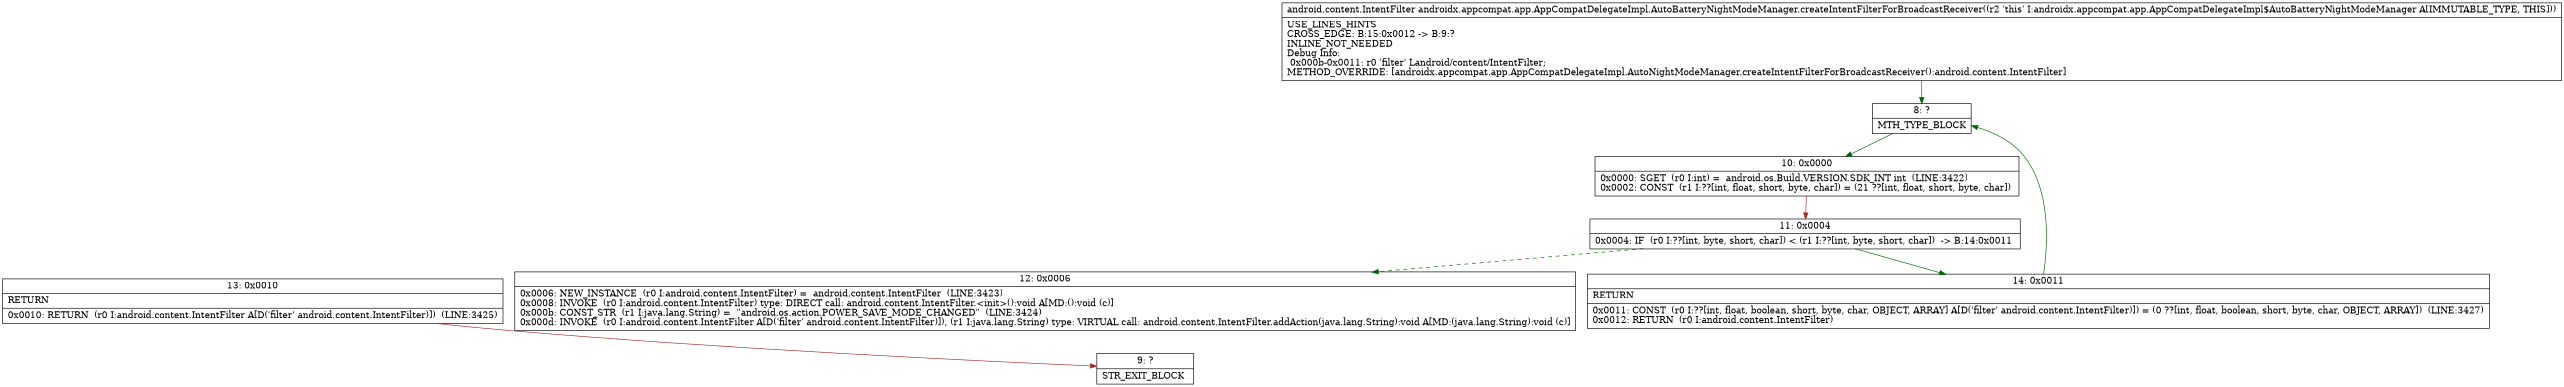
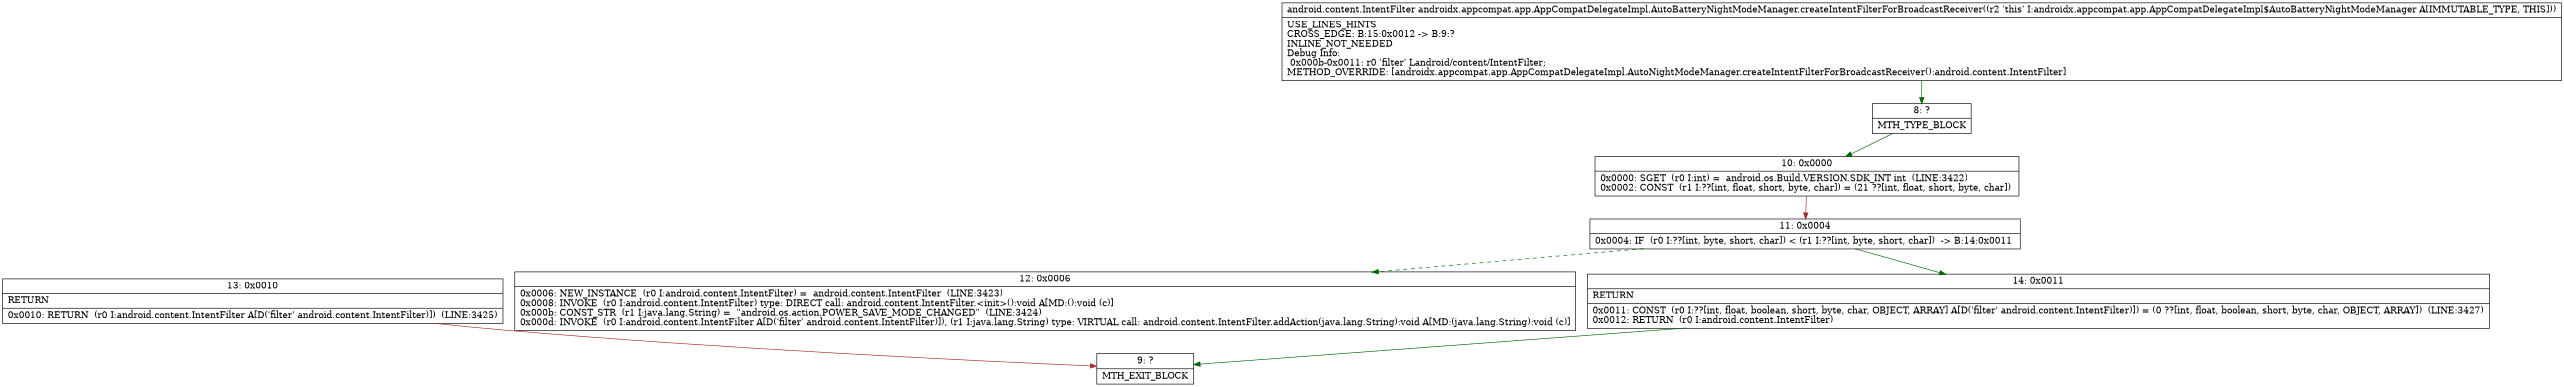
edge "14: 0x0011" -> "8: ?": now "14: 0x0011" -> "9: ?"
node "9: ?": text "STR_EXIT_BLOCK" -> "MTH_EXIT_BLOCK"
